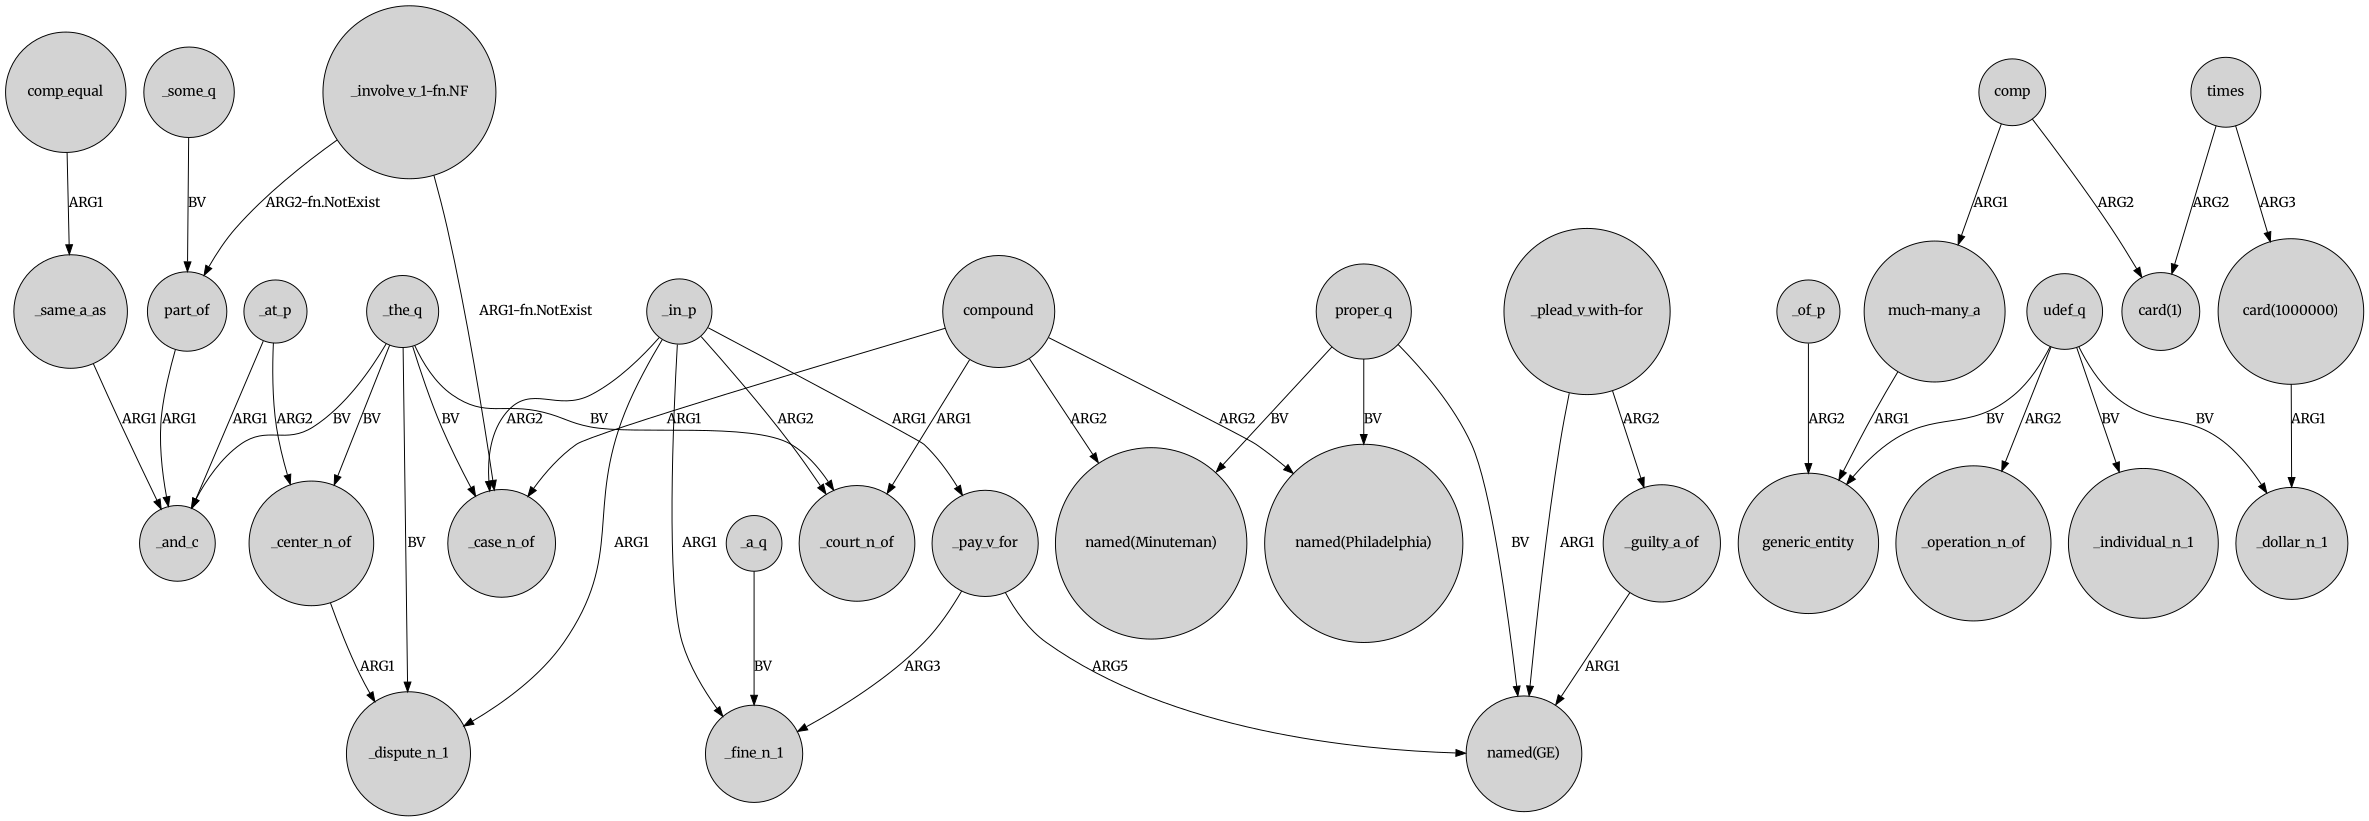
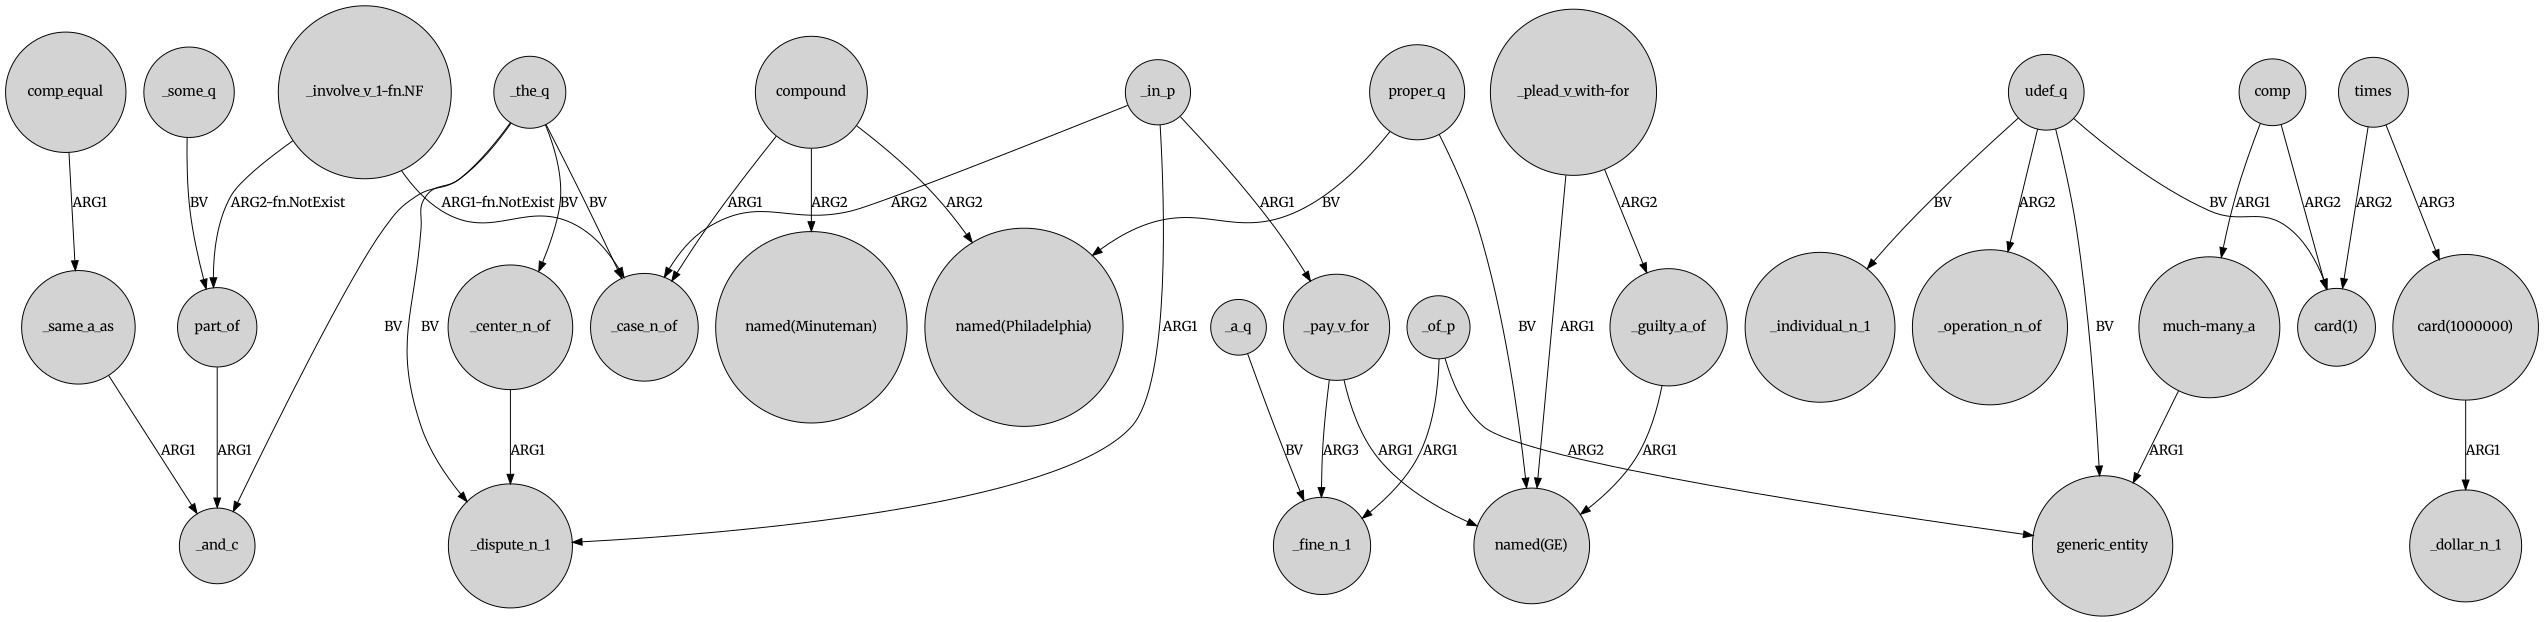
node "_at_p": removed
edge "proper_q" -> "named(Minuteman)": removed, label "BV"
edge "udef_q" -> "_dollar_n_1": now "udef_q" -> "card(1)"
edge "_in_p" -> "_fine_n_1": now "_of_p" -> "_fine_n_1"
node "_court_n_of": removed
edge "_pay_v_for" -> "named(GE)": label "ARG5" -> "ARG1"
